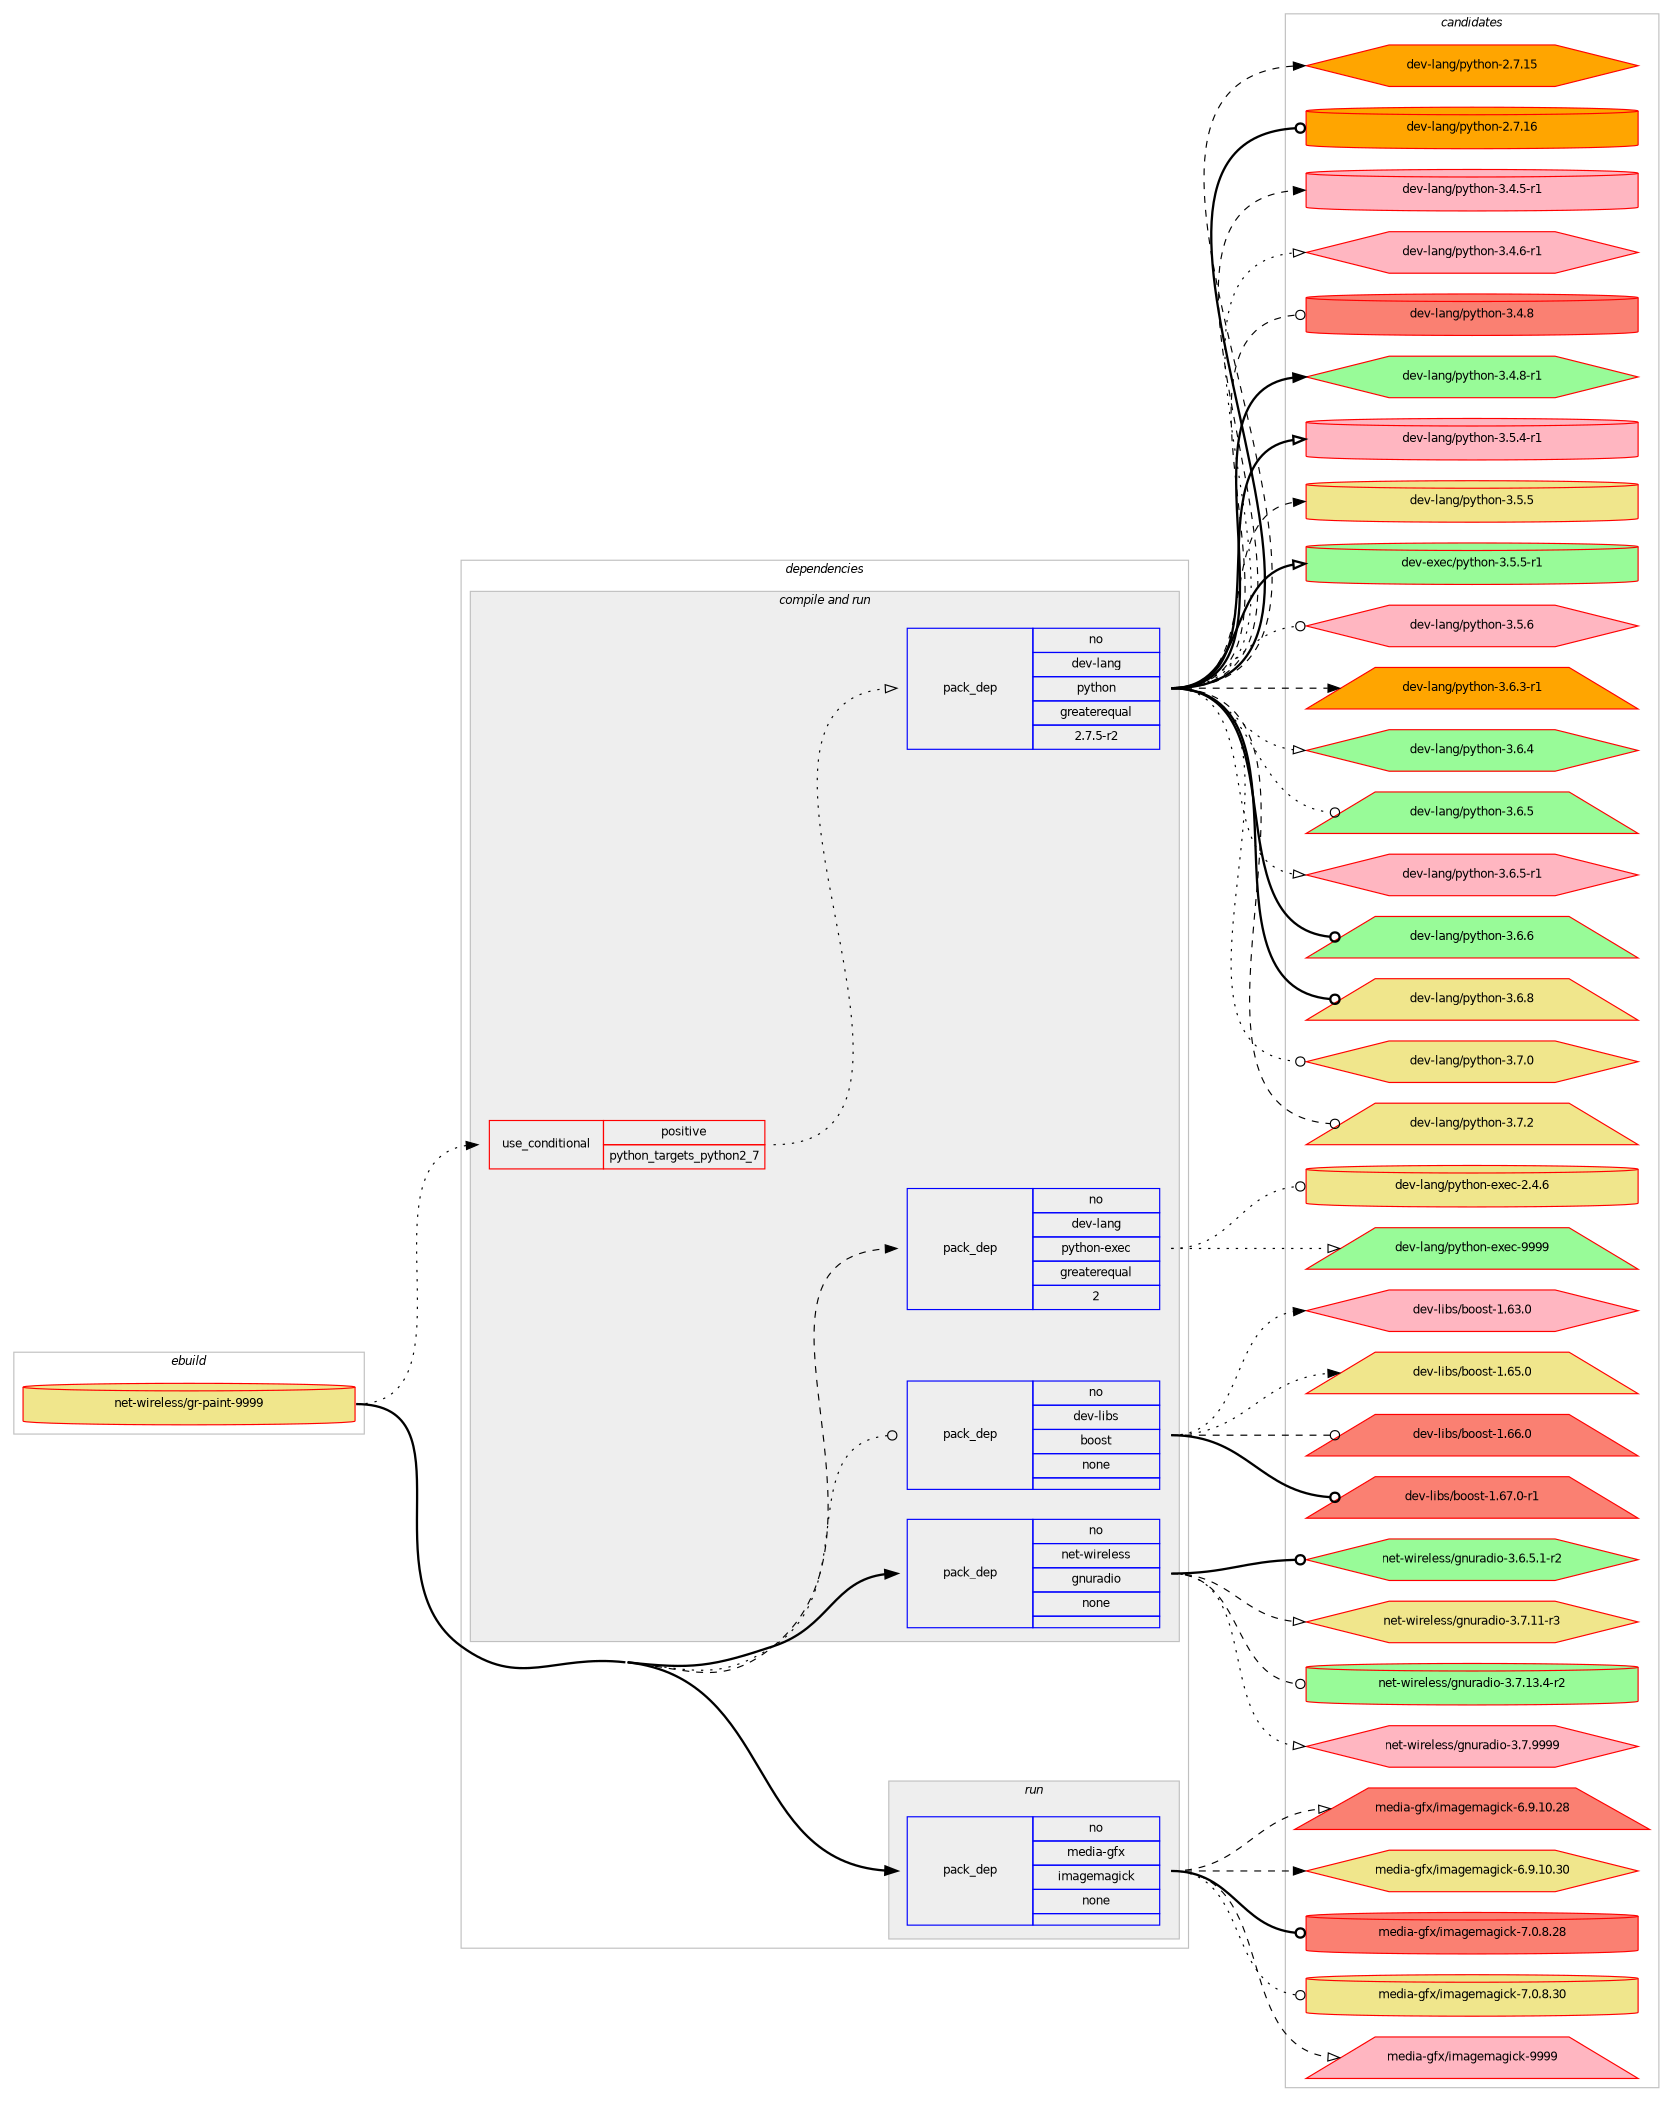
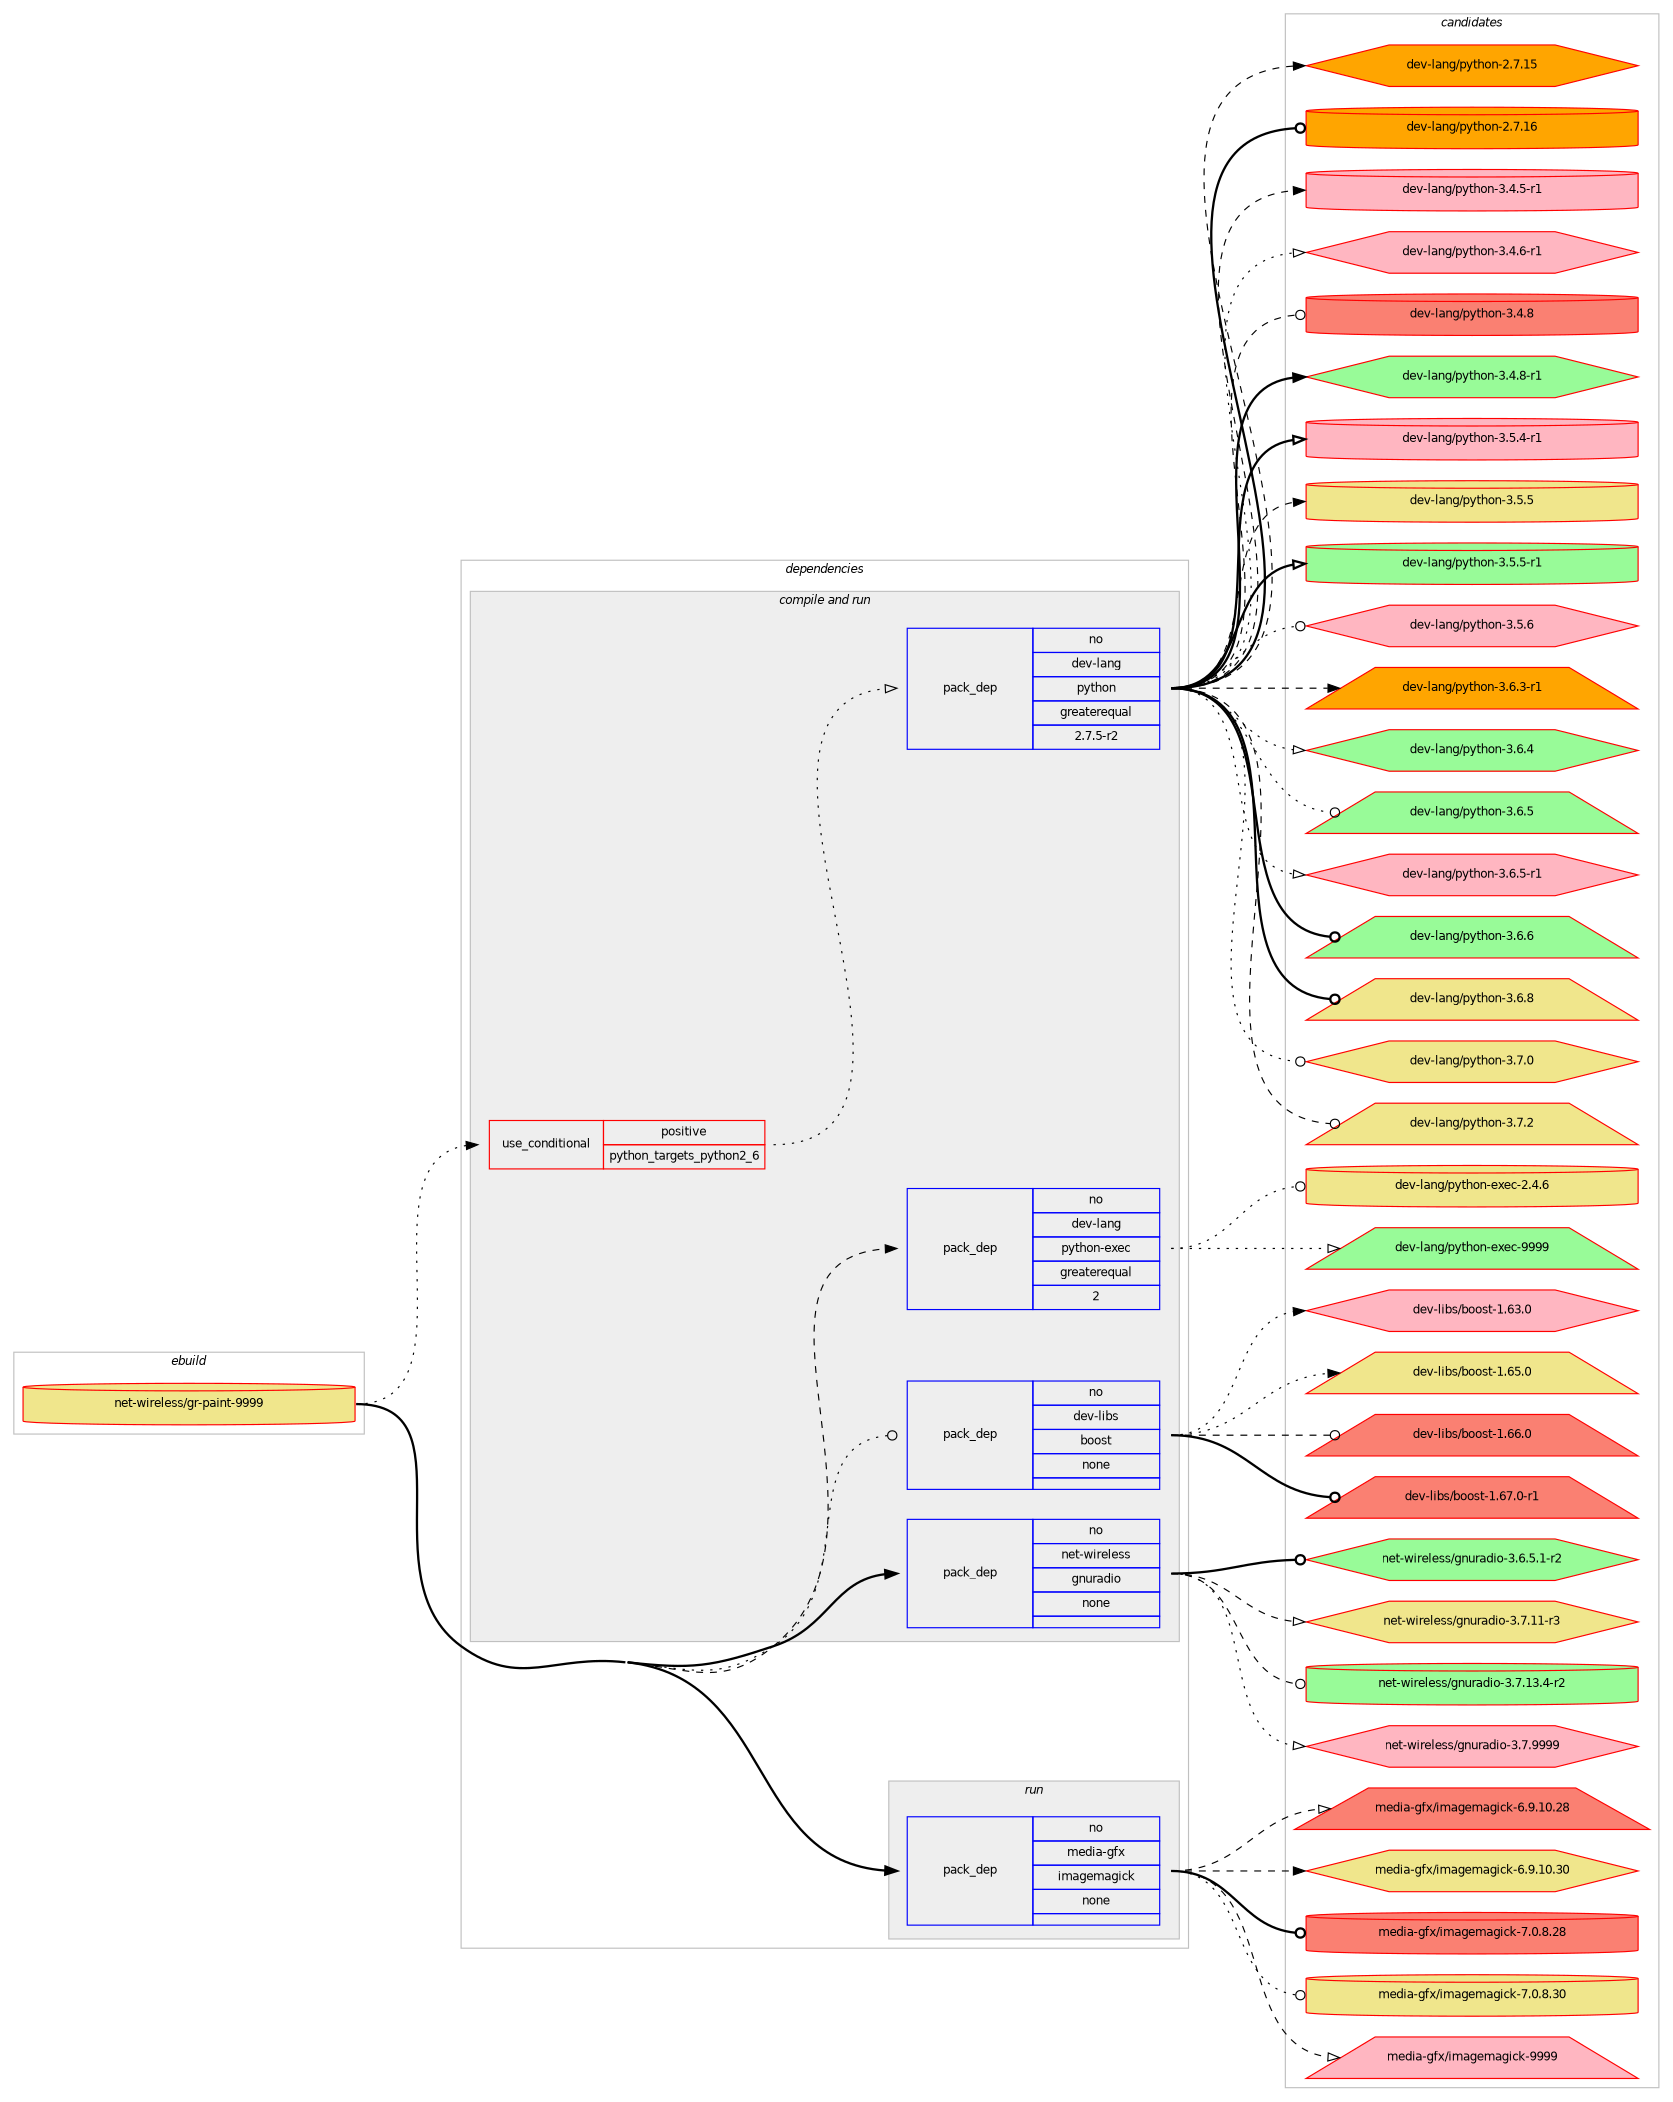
node "dev-exec/python-3.5.5-r1": label "dev-exec/python-3.5.5-r1" -> "dev-lang/python-3.5.5-r1"
node "use_conditional": text "python_targets_python2_7" -> "python_targets_python2_6"
